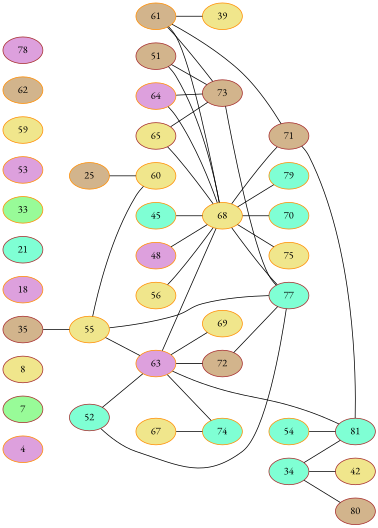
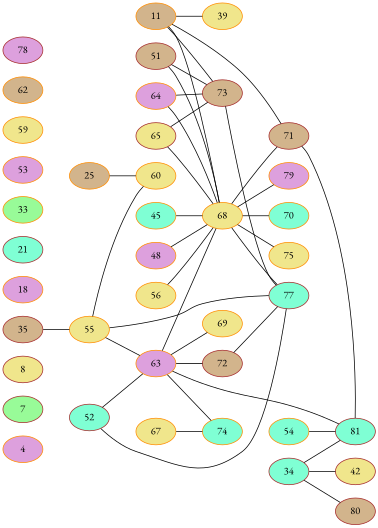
node "61": label "61" -> "11"
node "79": fillcolor aquamarine -> plum
